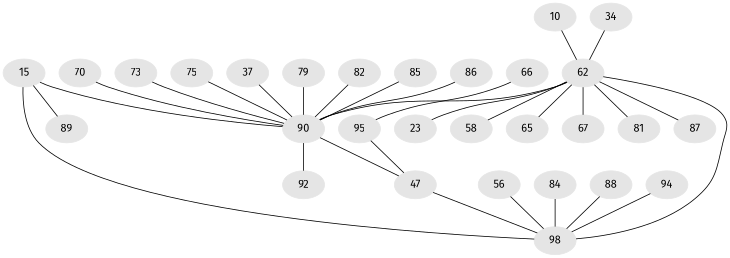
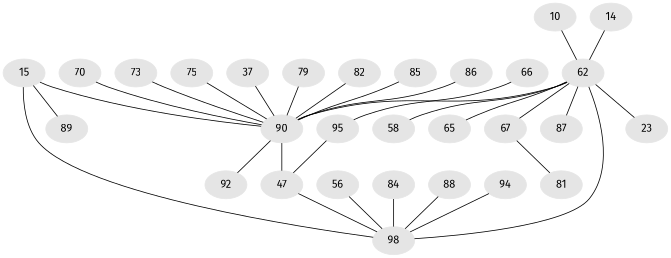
node "34": label "34" -> "14"
edge "62" -- "81": now "67" -- "81"
